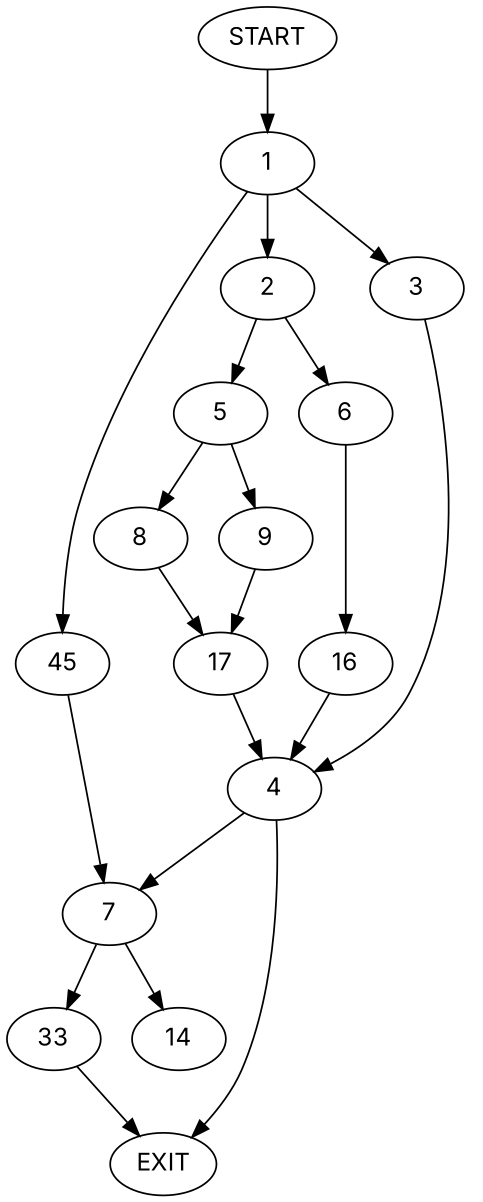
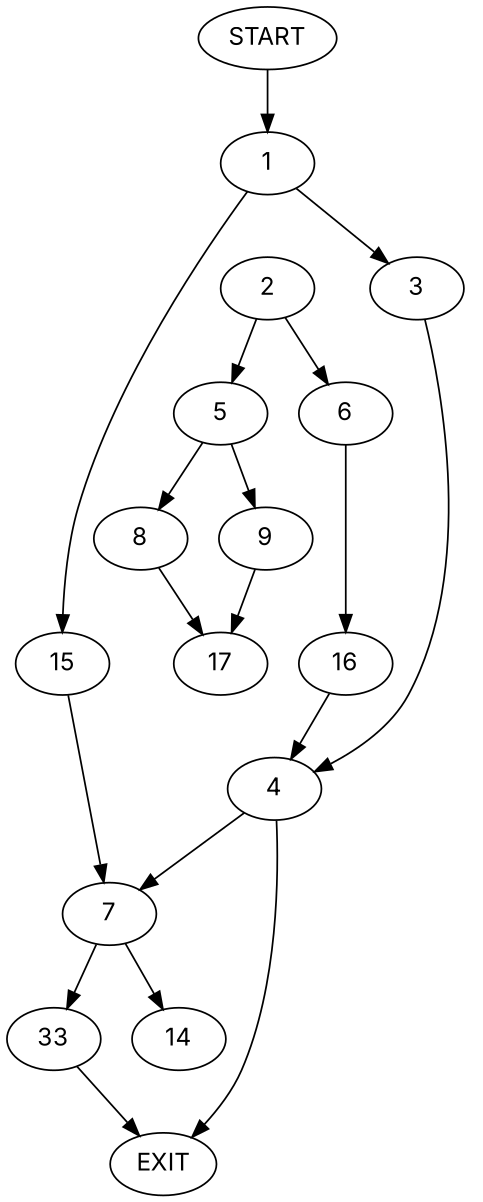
edge "1" -> "2": removed
node "45": label "45" -> "15"
edge "17" -> "4": removed
